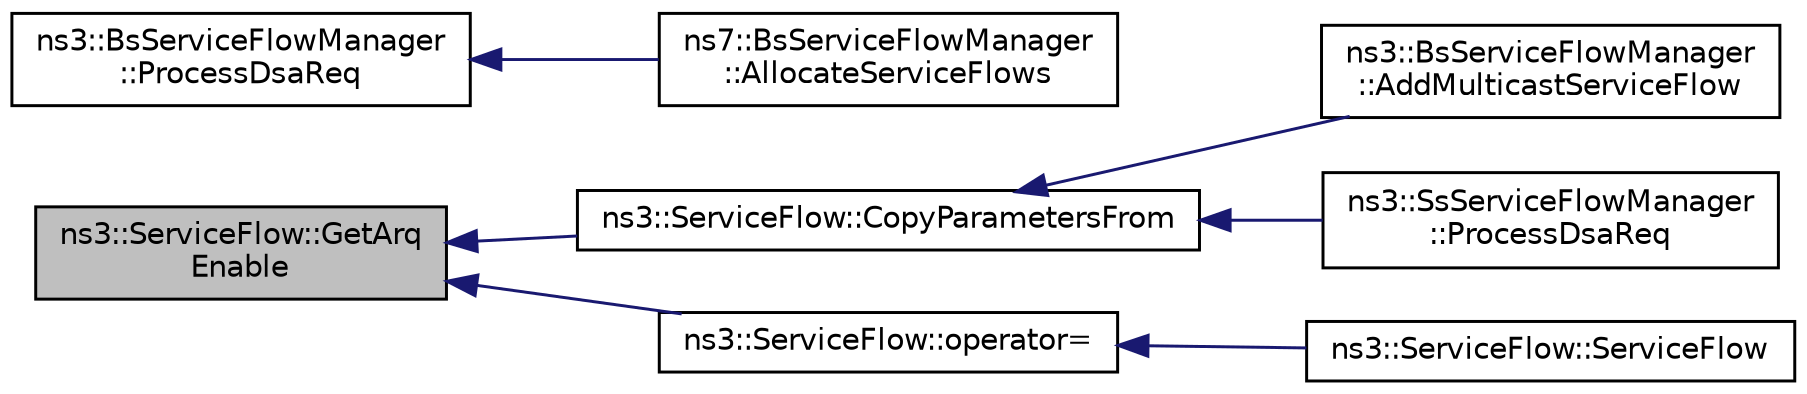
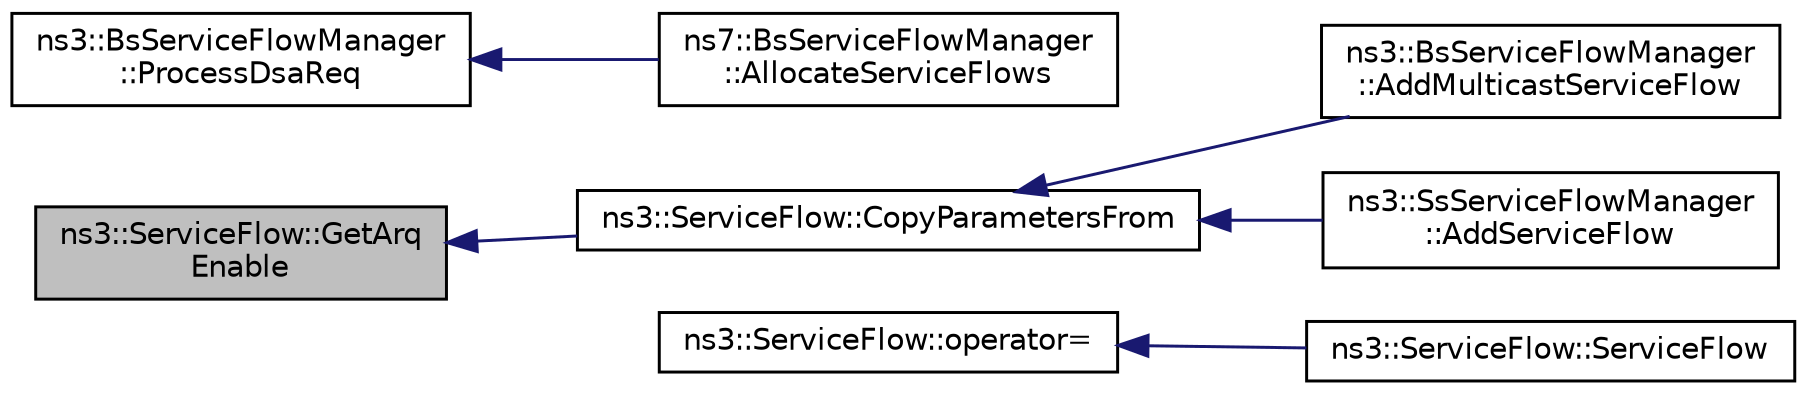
node "ns3::SsServiceFlowManager ::ProcessDsaReq": label "ns3::SsServiceFlowManager ::ProcessDsaReq" -> "ns3::SsServiceFlowManager ::AddServiceFlow"
edge "ns3::ServiceFlow::operator=" -> "ns3::ServiceFlow::GetArq Enable": removed
